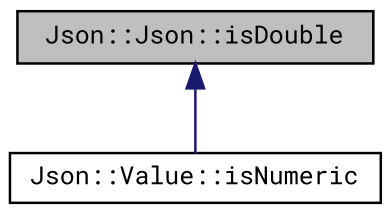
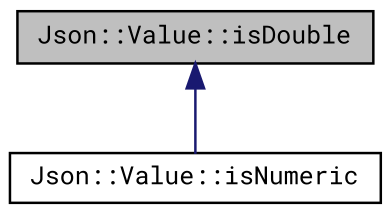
node "Json::Json::isDouble": label "Json::Json::isDouble" -> "Json::Value::isDouble"
